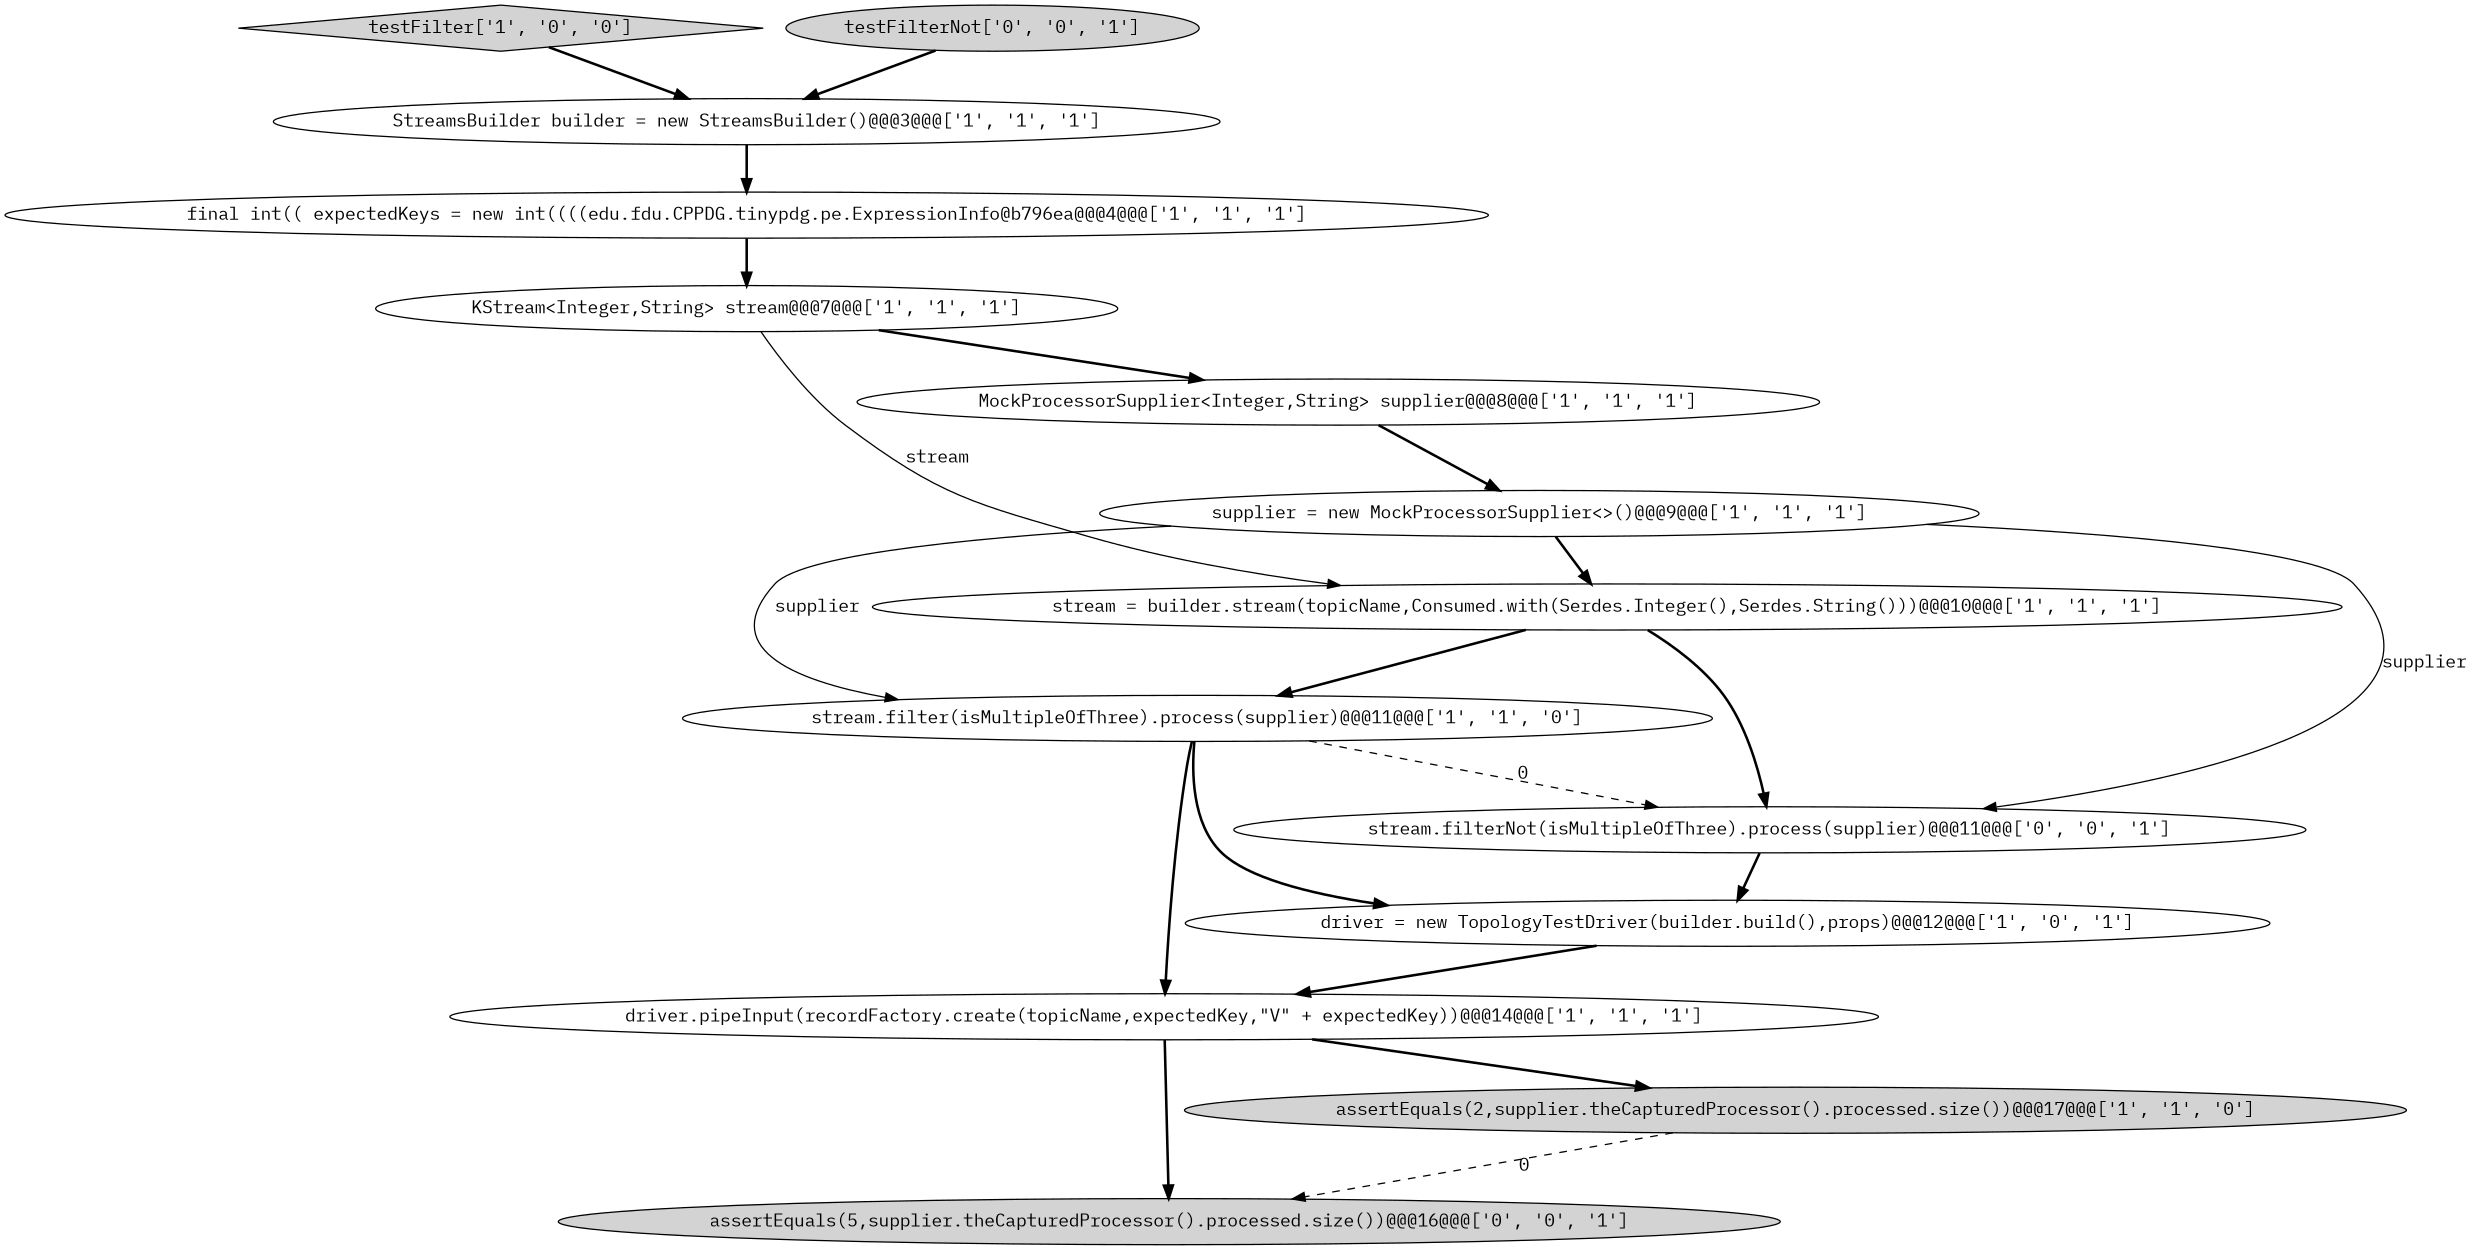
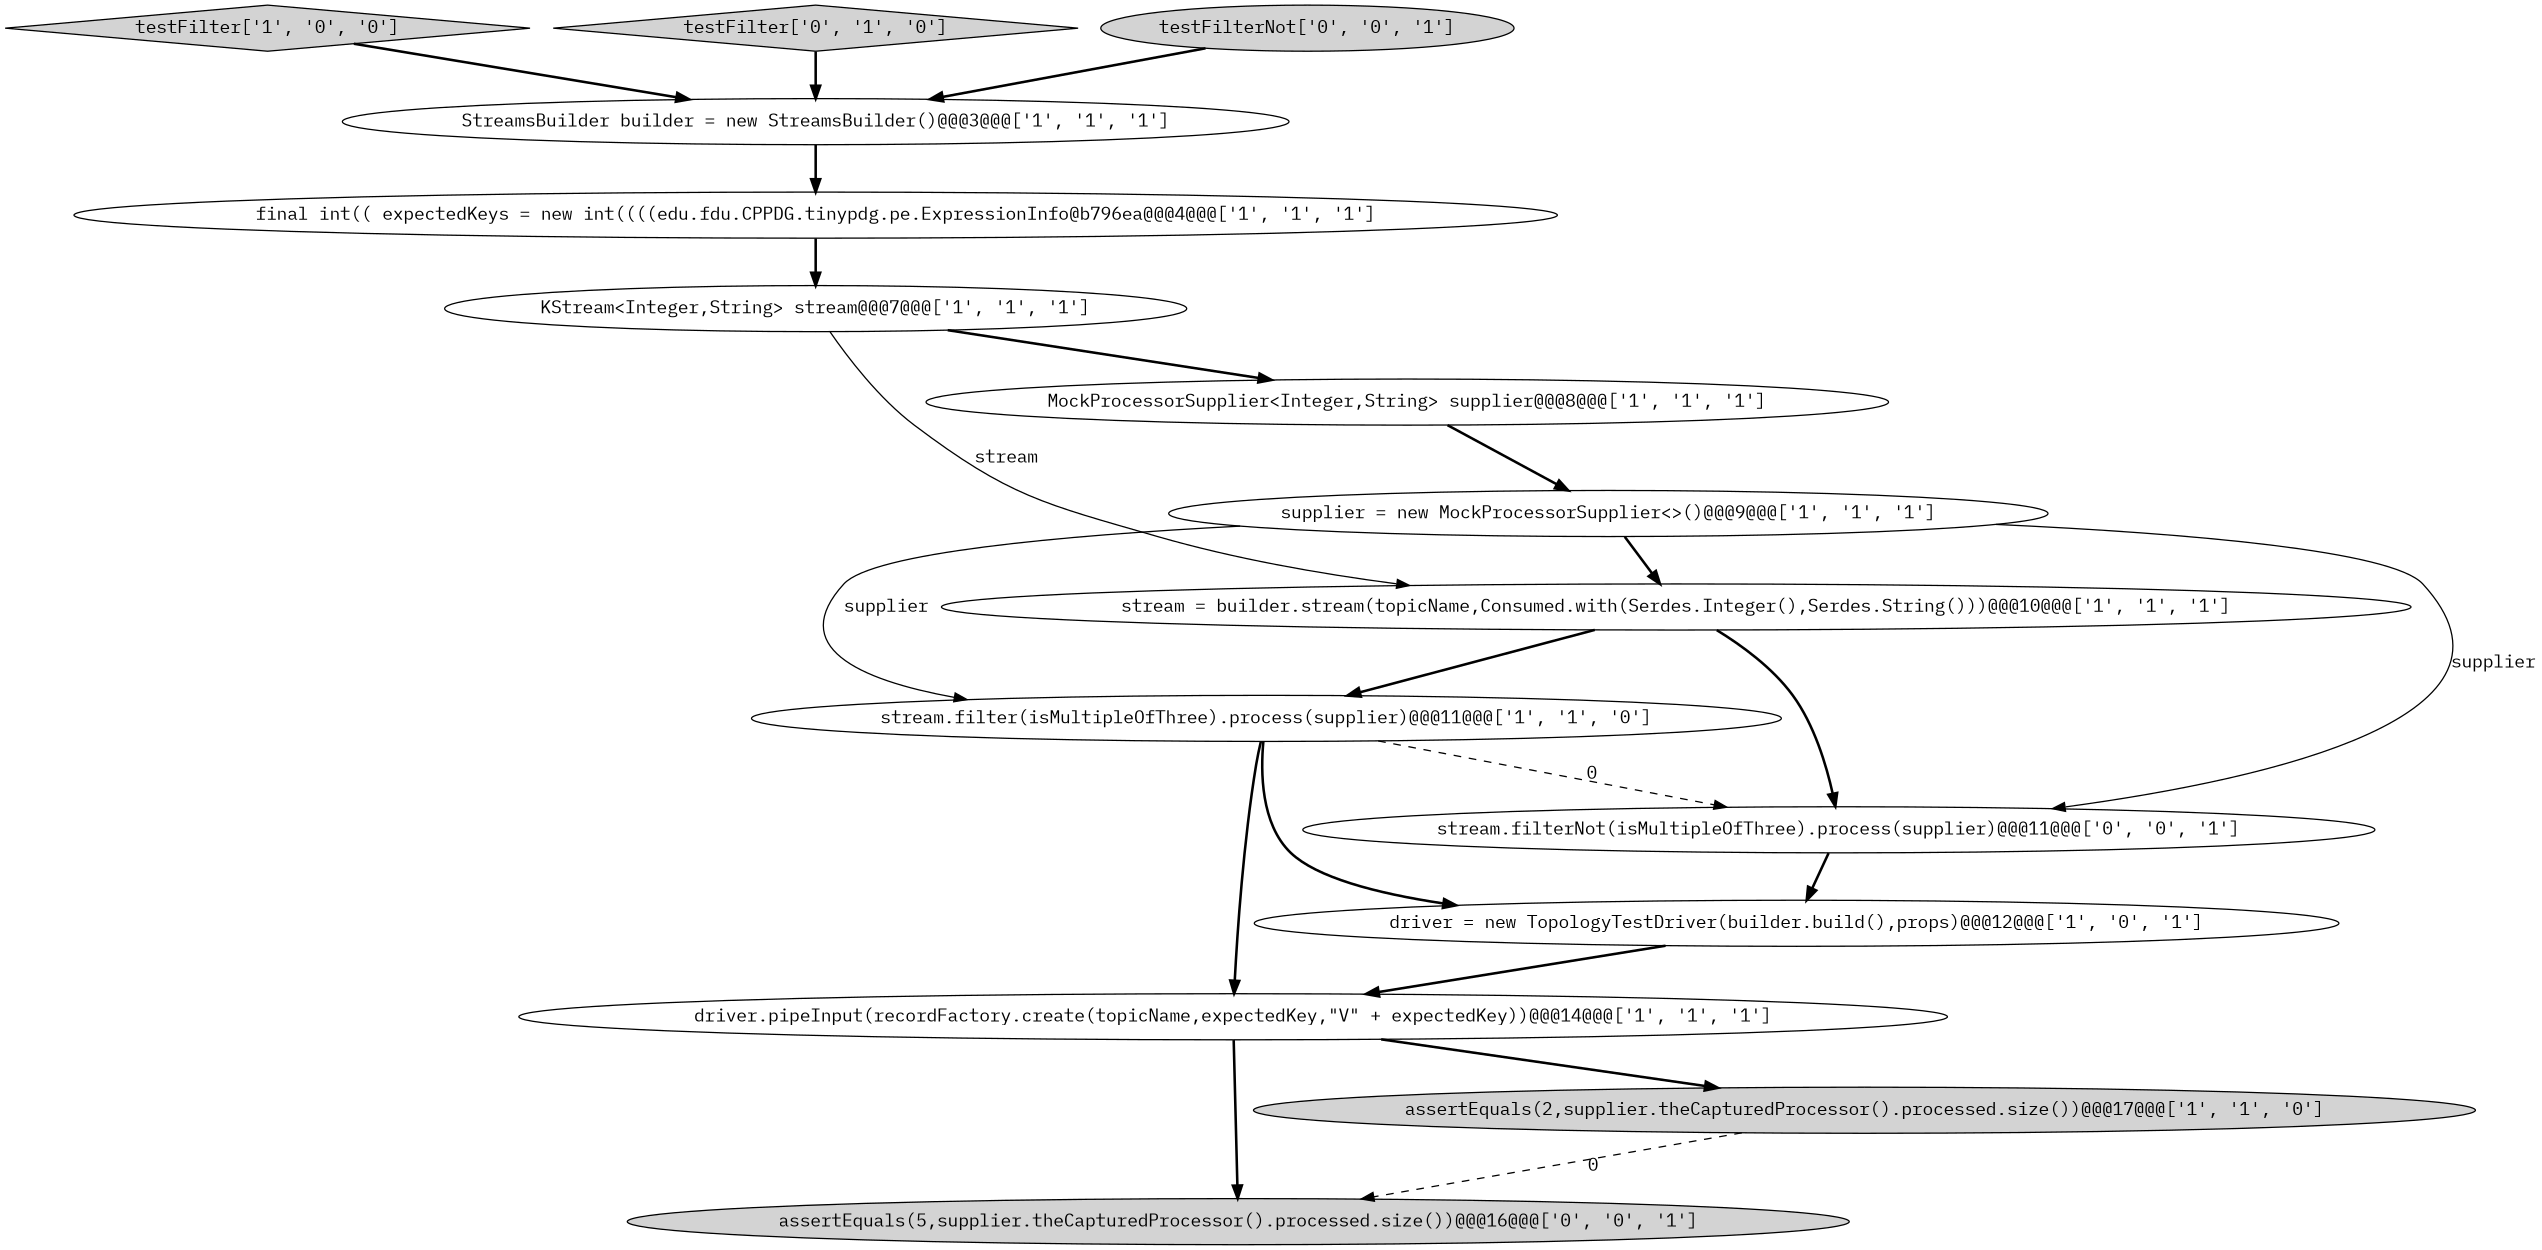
node "testFilter['0', '1', '0']": added
